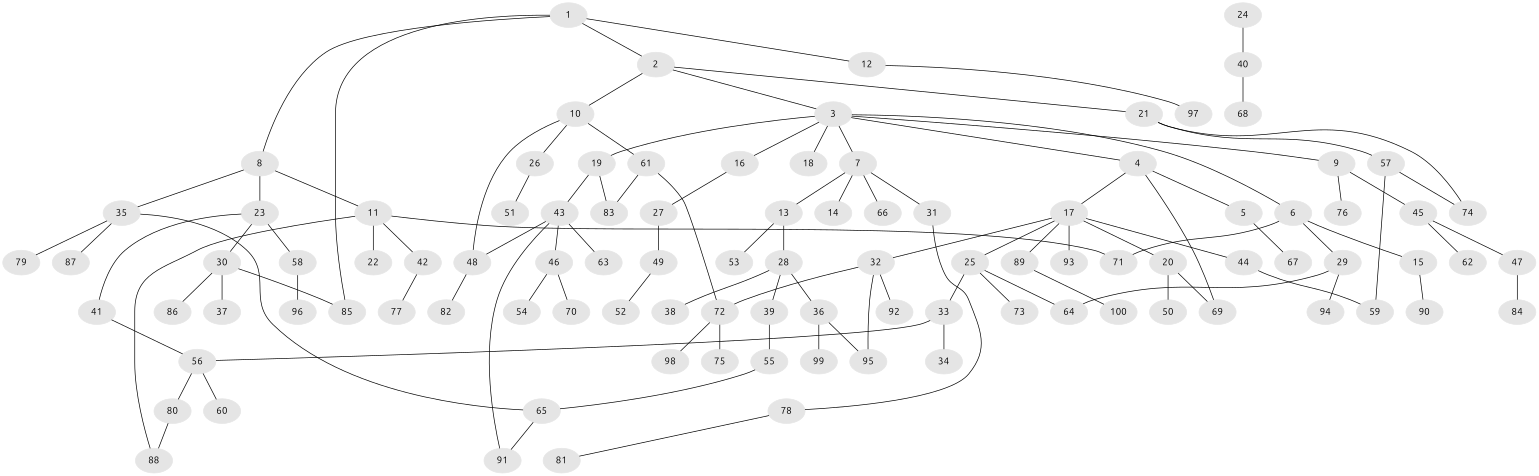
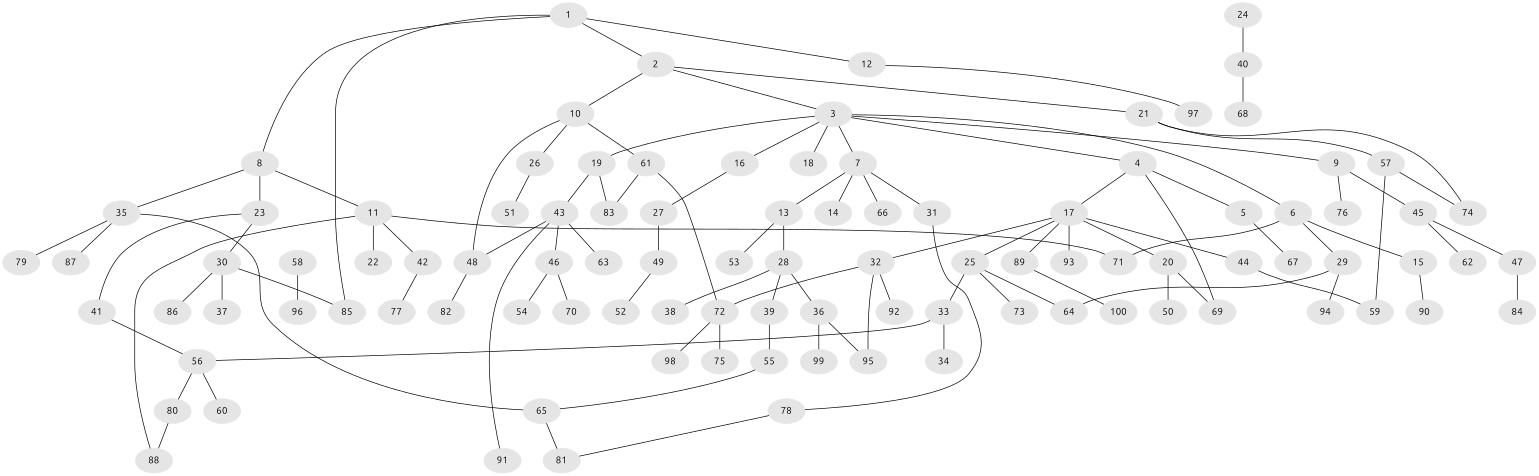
edge "23" -- "58": removed
edge "65" -- "91": now "65" -- "81"
